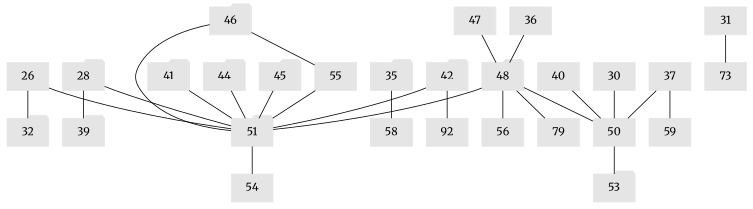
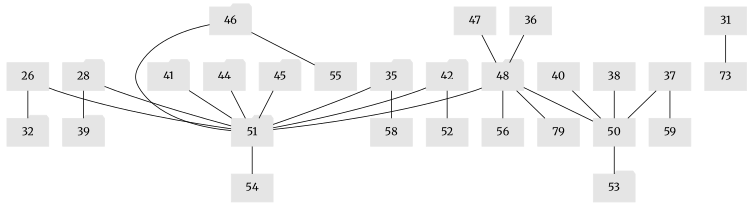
node "30": label "30" -> "38"
edge "55" -- "51": now "35" -- "51"
node "92": label "92" -> "52"
